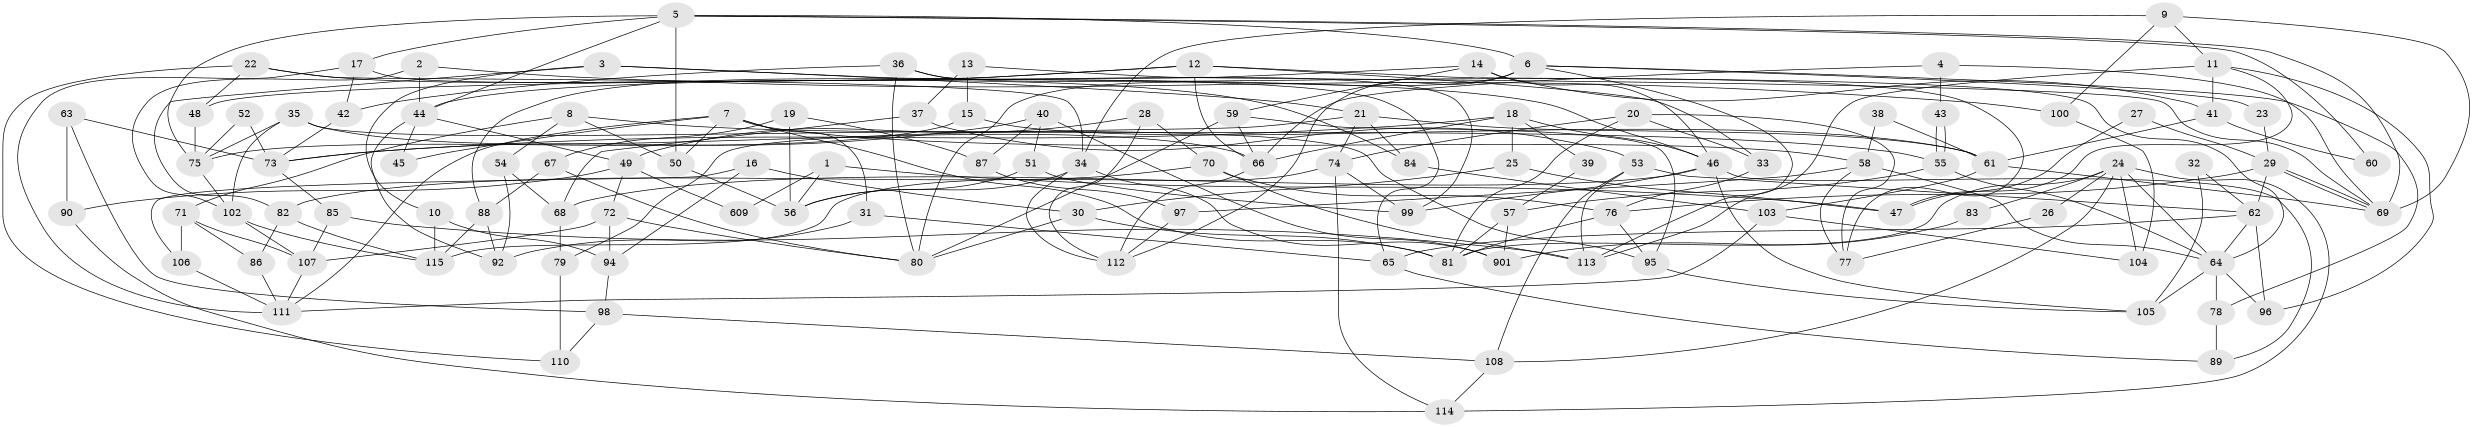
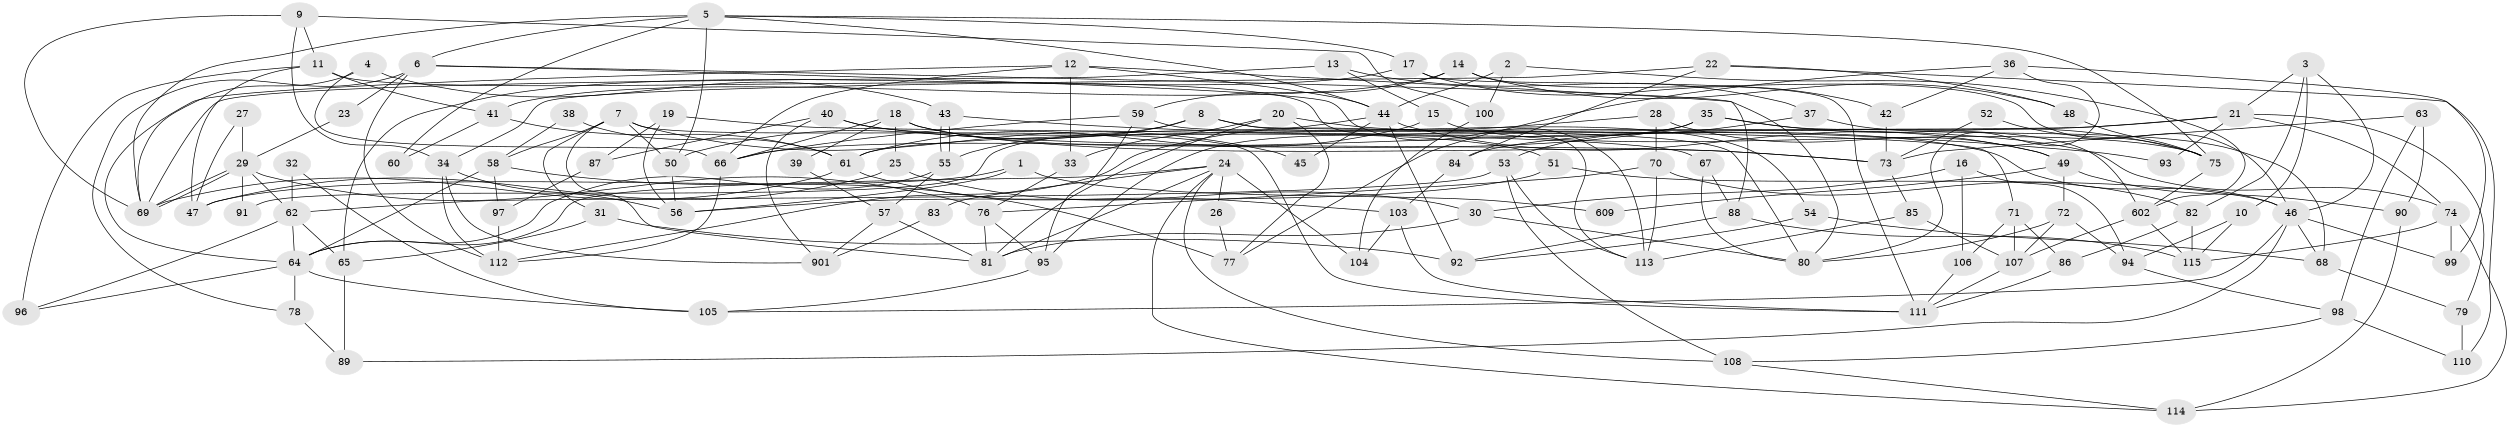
node "93": added
edge "51" -- "99": now "51" -- "46"
node "102": label "102" -> "602"
node "91": added
